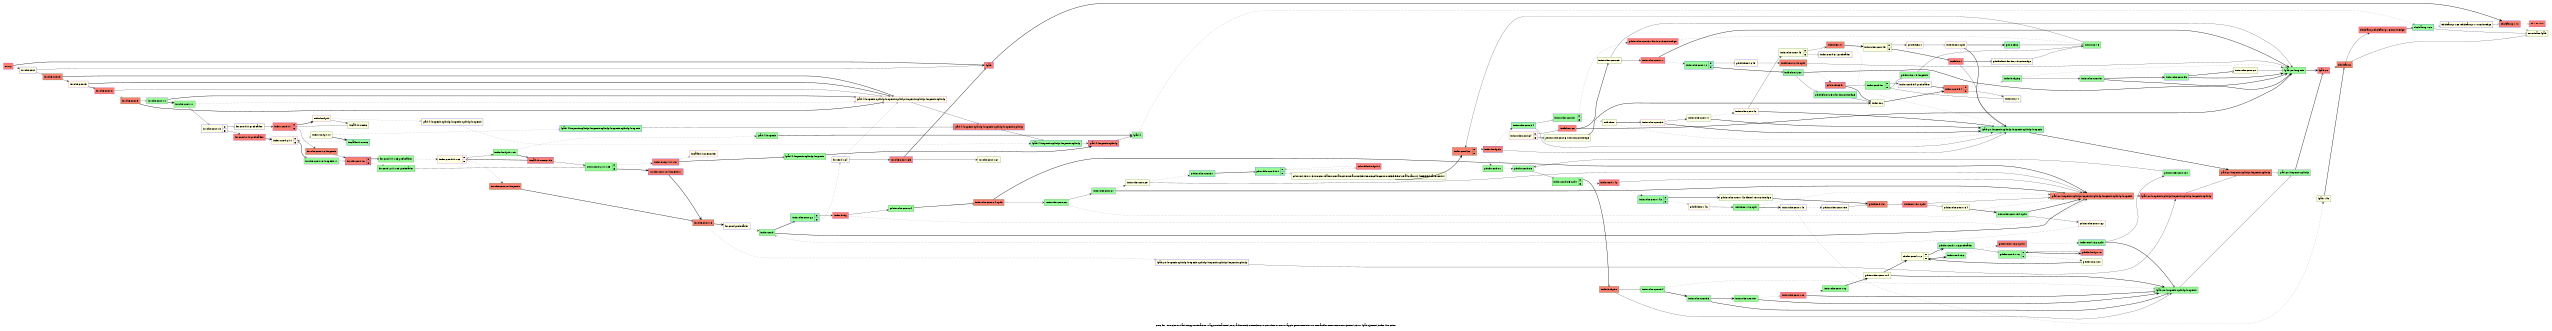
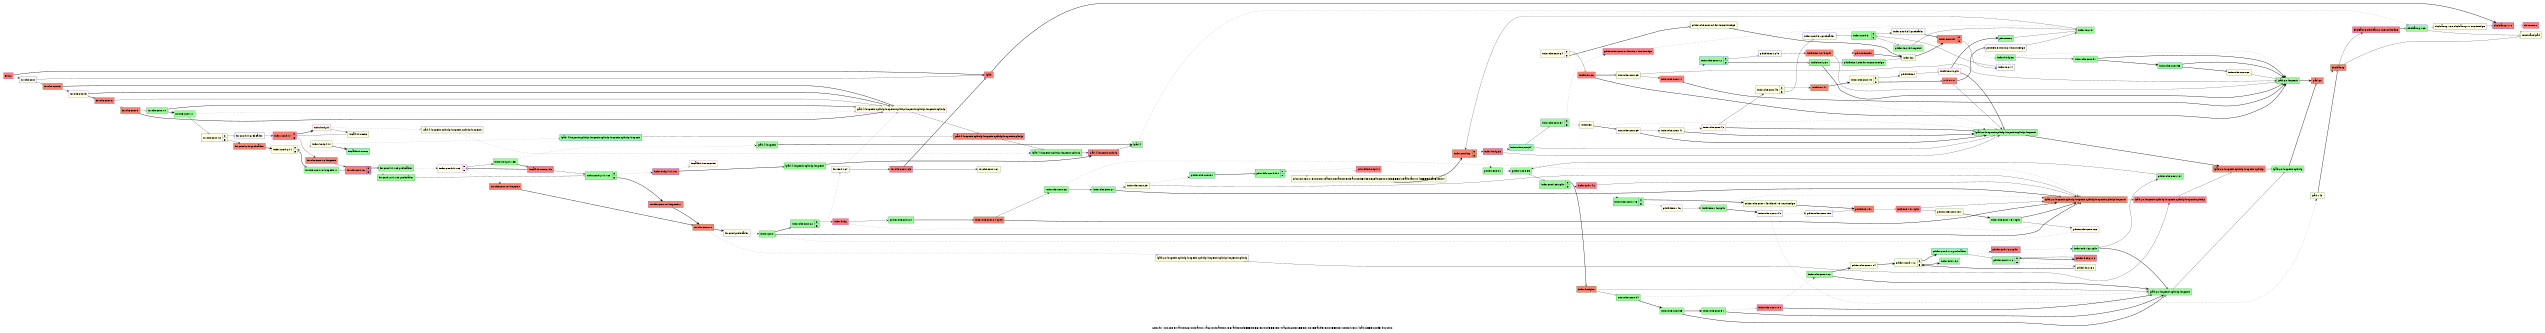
edge "pd_.noexc251" -> "it_for.cond.51": now "it_for.cond.51.preheader" -> "it_for.cond.51"
edge "pd_invoke.cont.104" -> "lpad.20.loopexit.split-lp.loopexit": now "it_invoke.cont.102" -> "lpad.20.loopexit.split-lp.loopexit"
